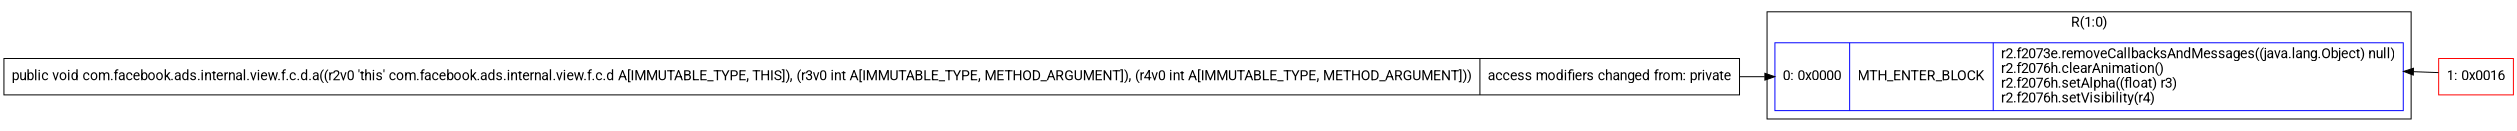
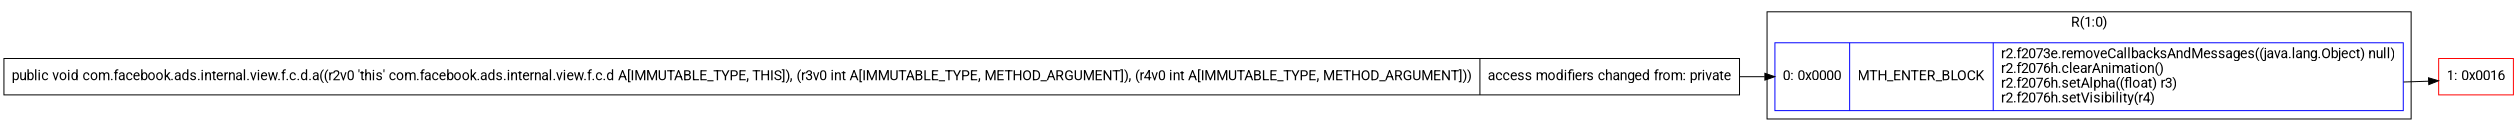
edge "1: 0x0016" -> "0: 0x0000": reversed
